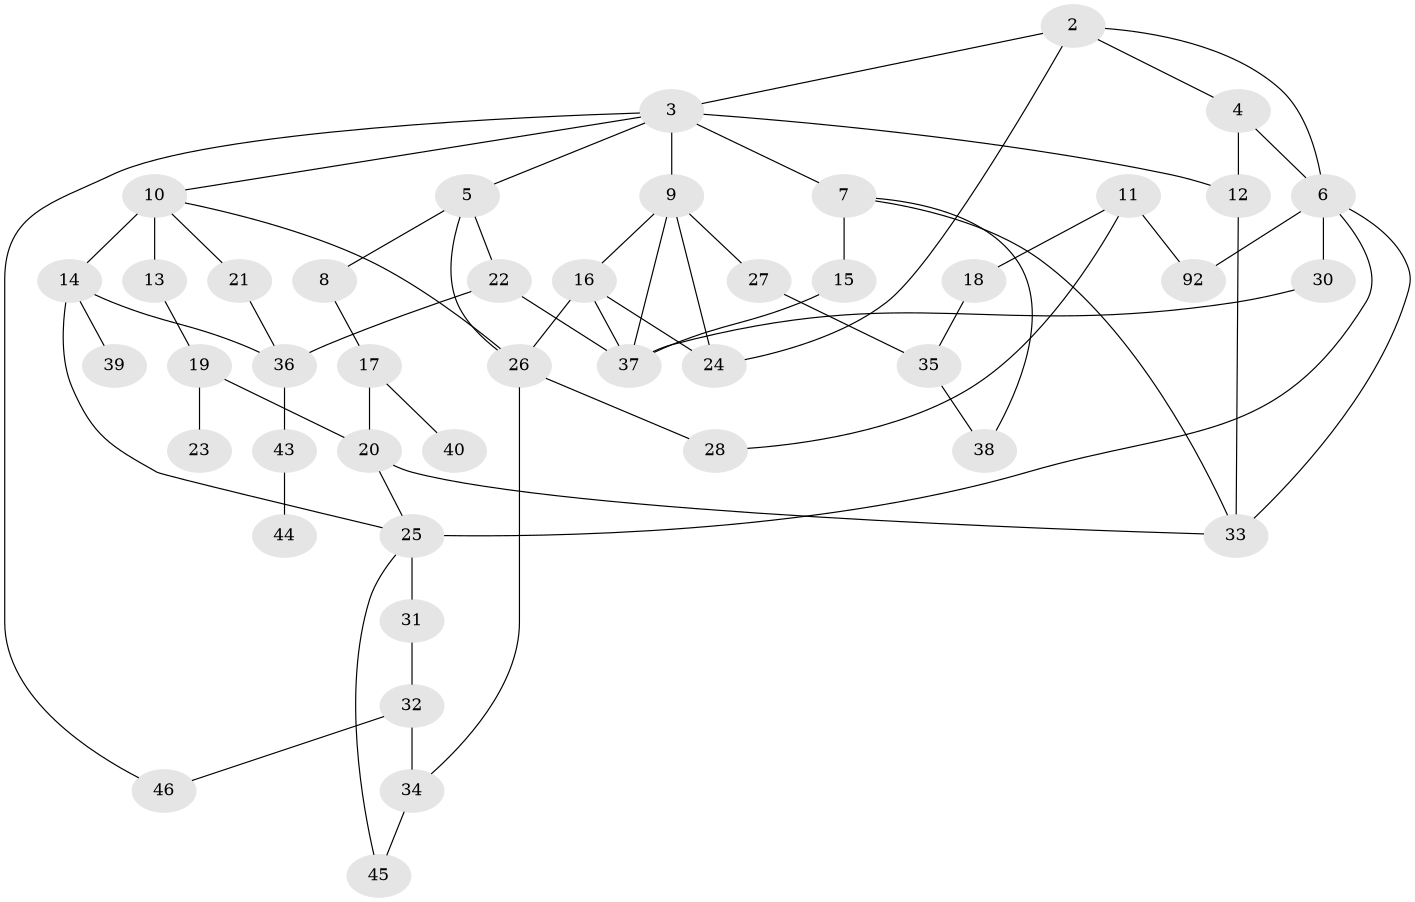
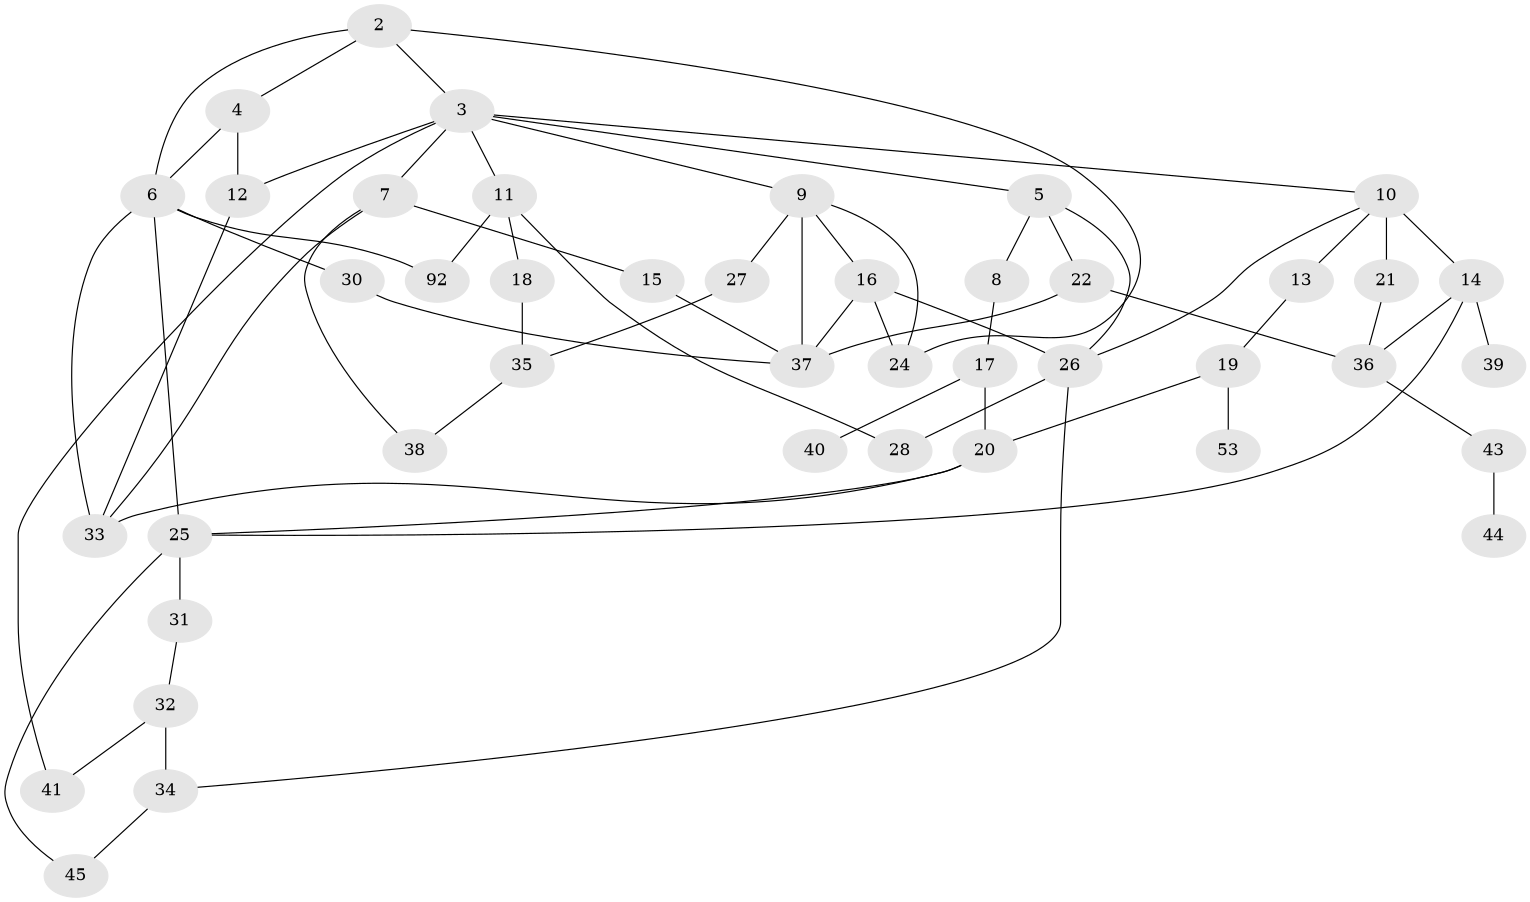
edge "3" -- "11": added
node "23": label "23" -> "53"
node "46": label "46" -> "41"
